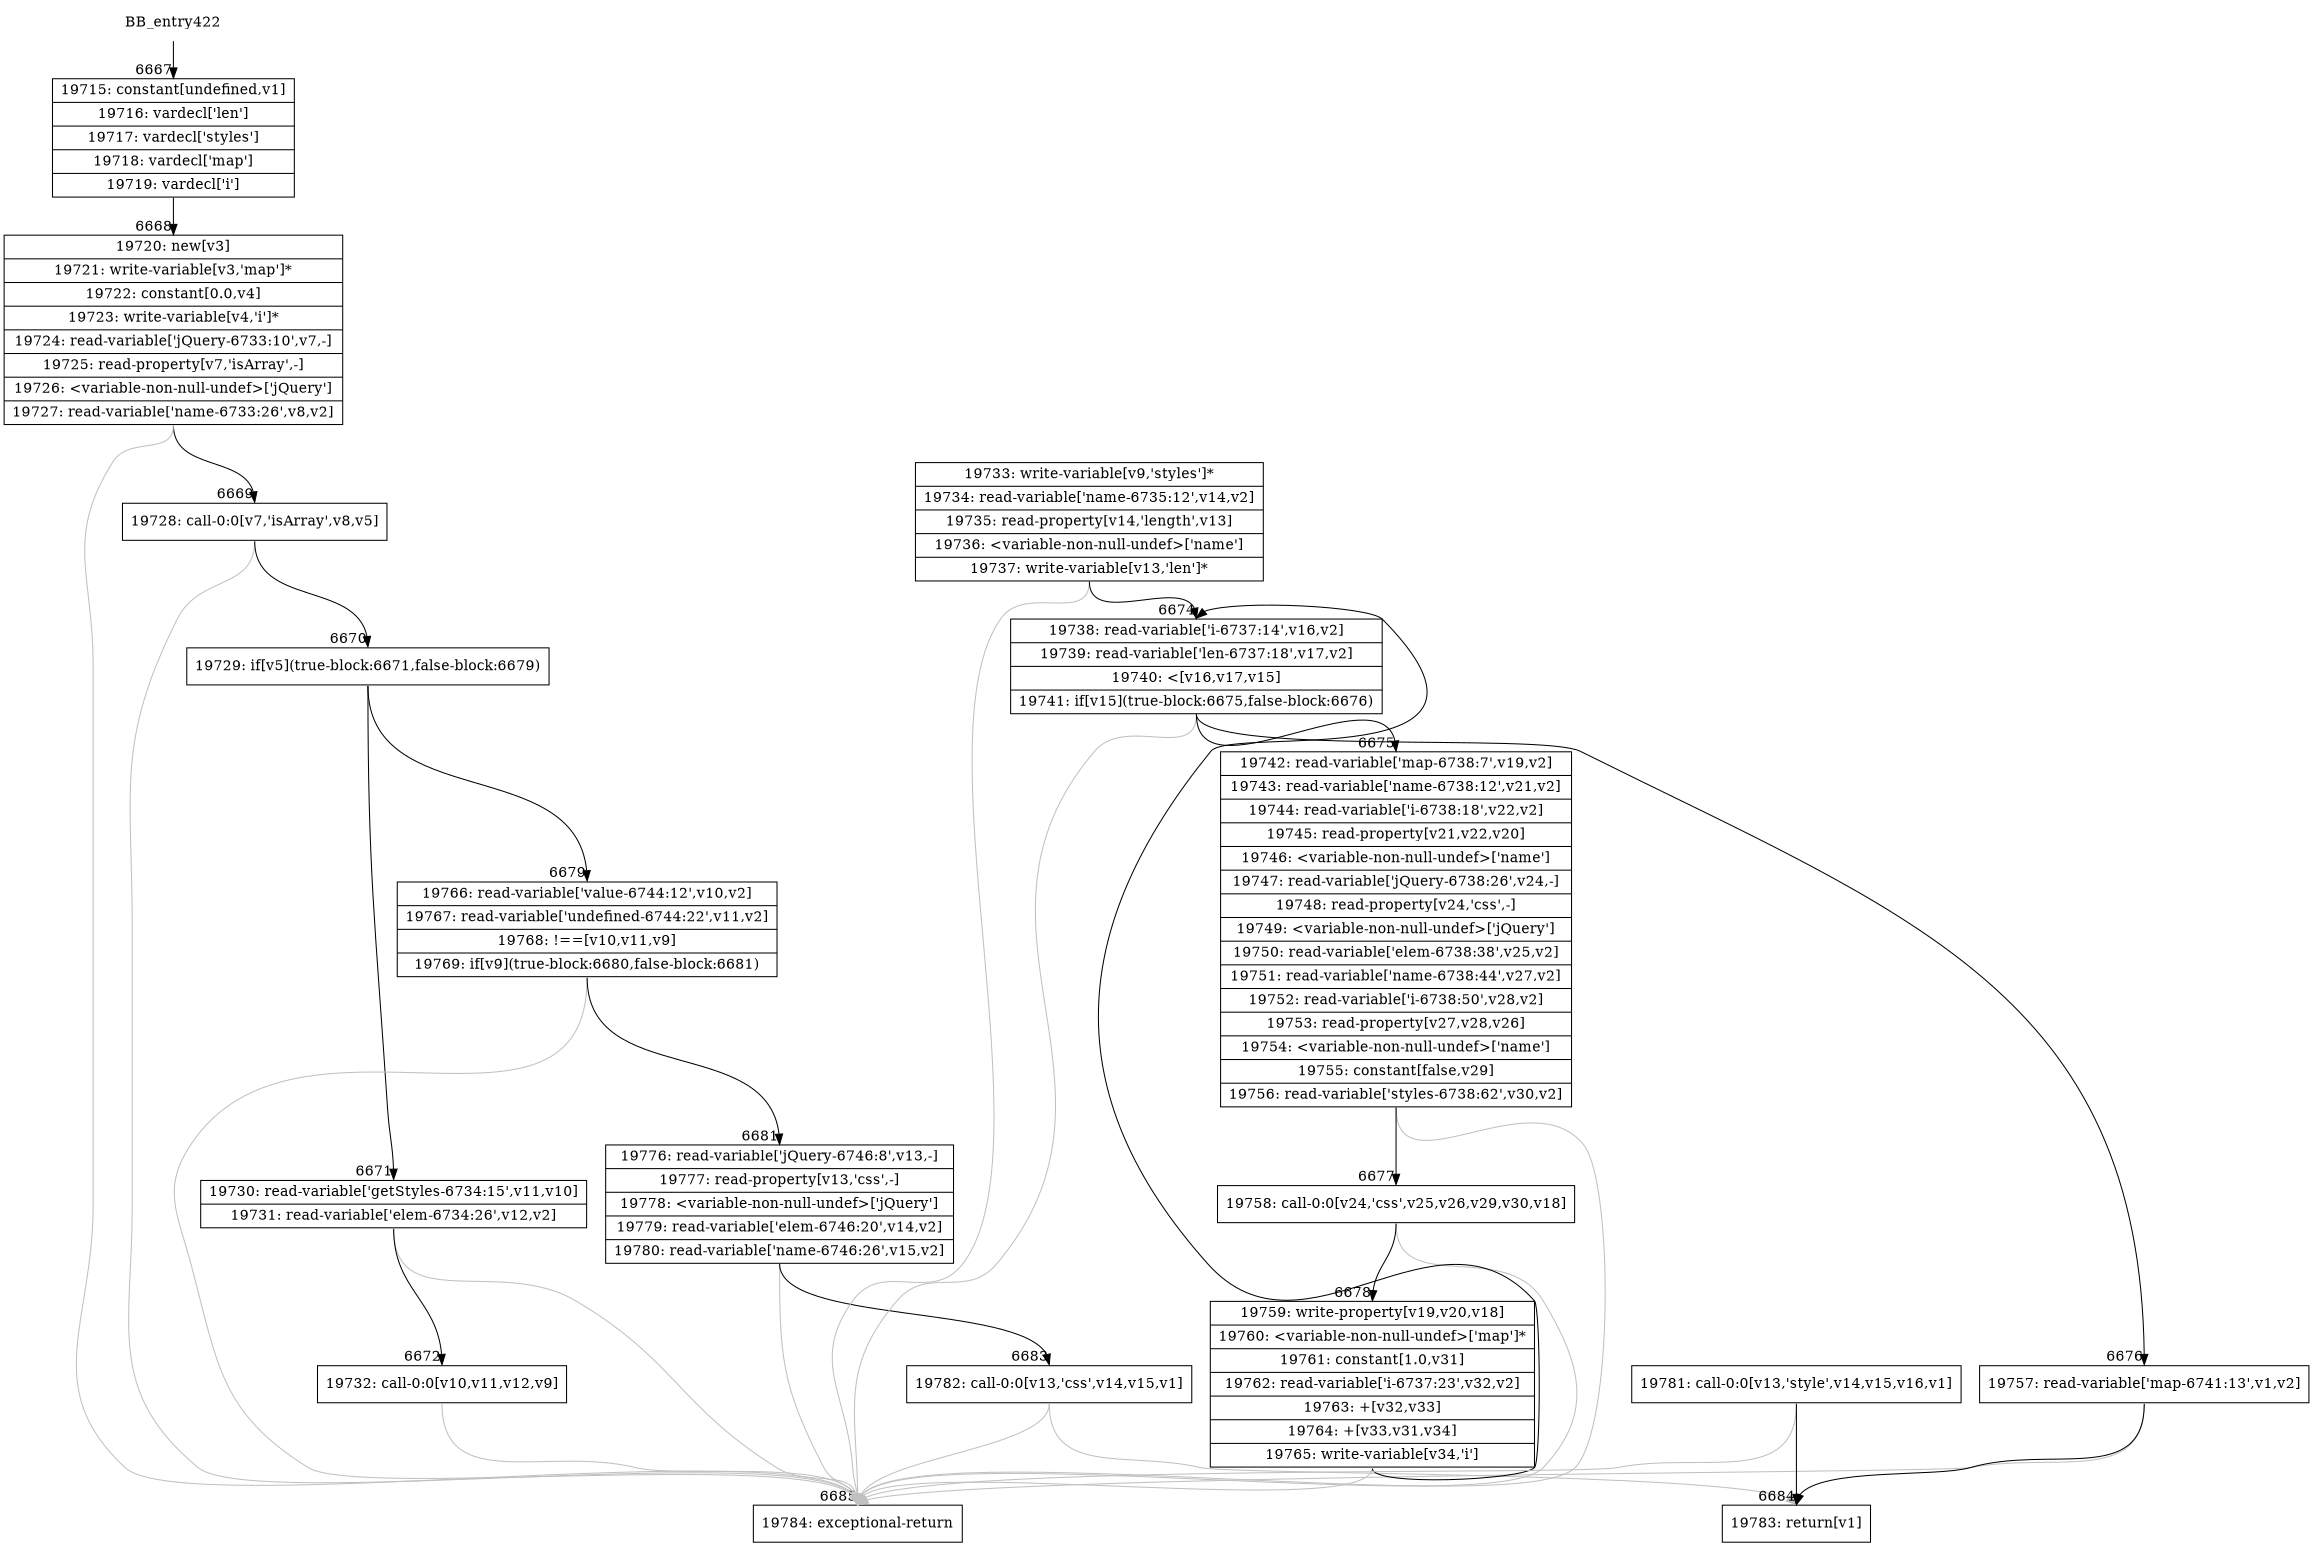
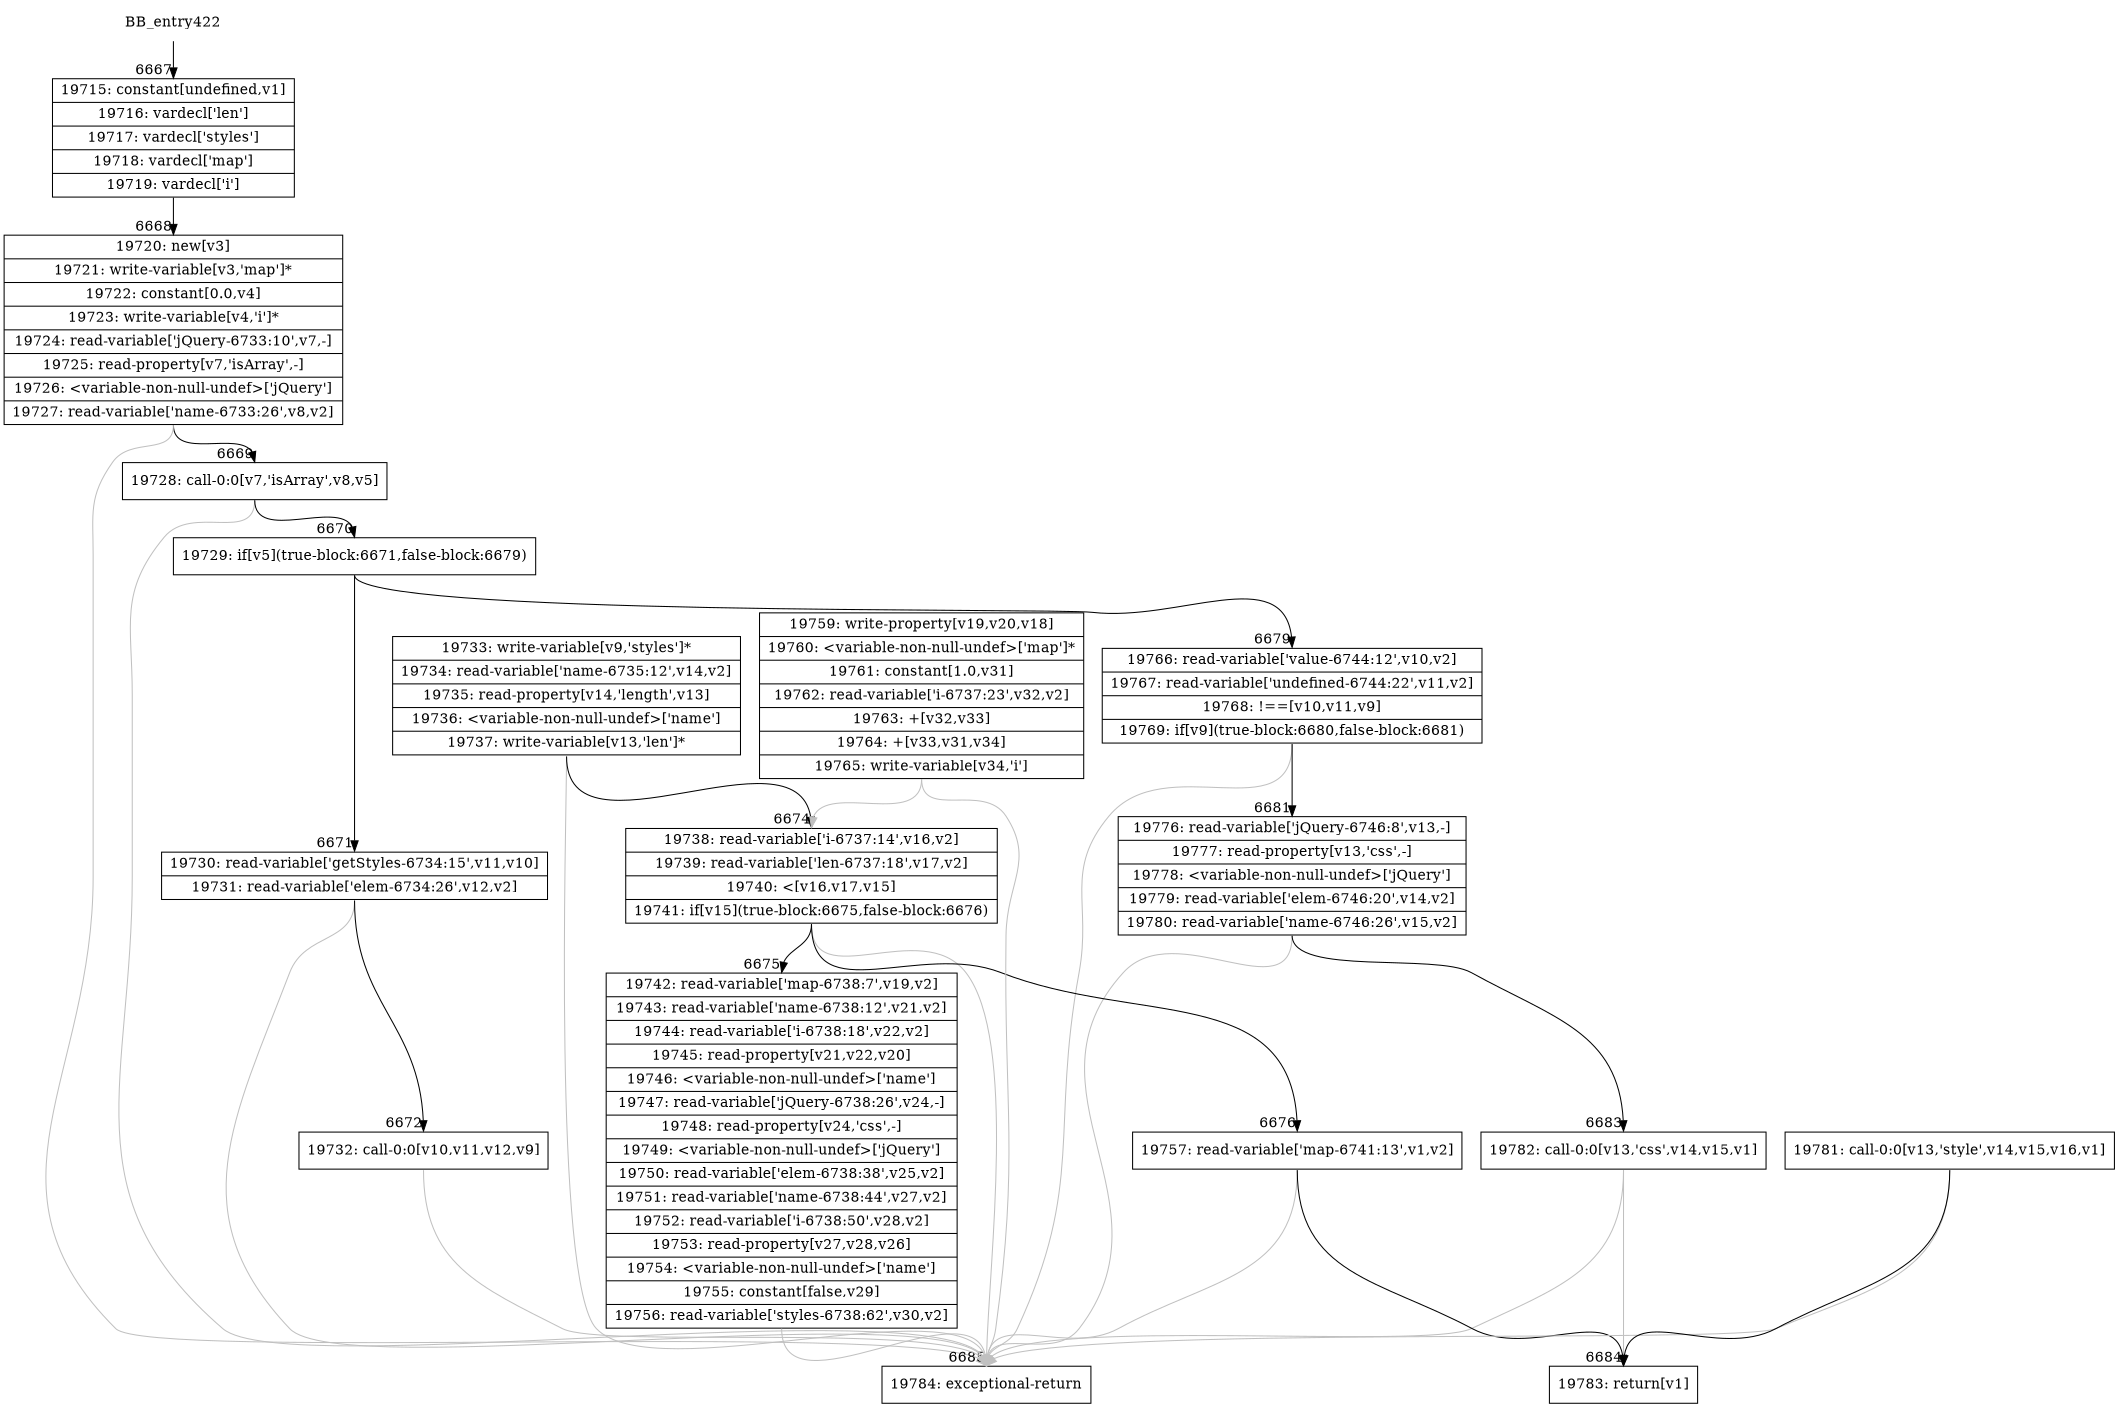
edge "19759: write-property[v19,v20,v18]" -> "19738: read-variable['i-6737:14',v16,v2]": color black -> gray
node "19758: call-0:0[v24,'css',v25,v26,v29,v30,v18]": removed
